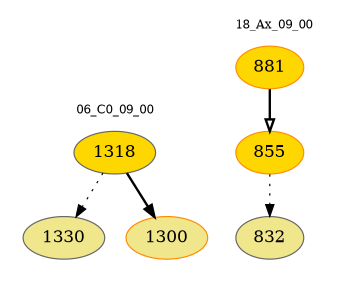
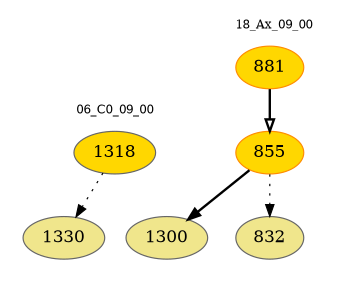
edge "1318" -> "1300": now "855" -> "1300"
node "1300": color darkorange -> gray40
